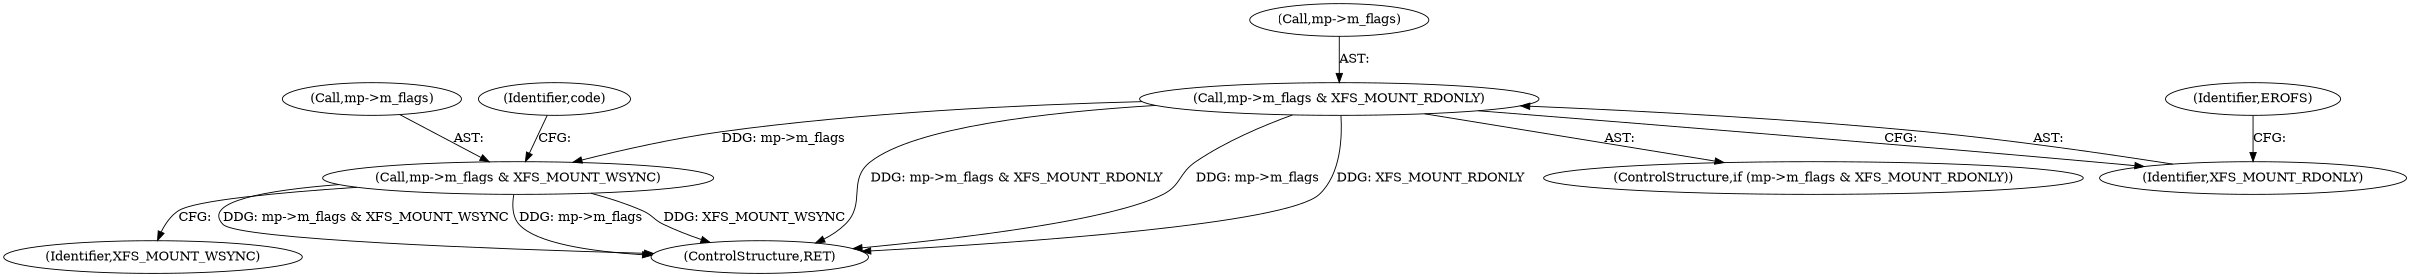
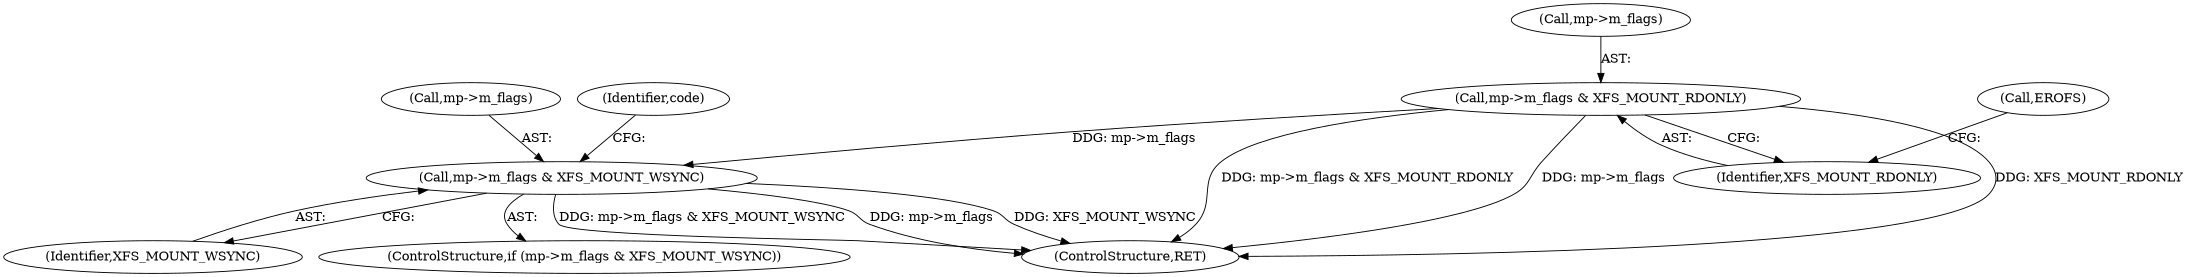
node "(Identifier,EROFS)": label "(Identifier,EROFS)" -> "(Call,EROFS)"
node "(ControlStructure,if (mp->m_flags & XFS_MOUNT_RDONLY))": removed
edge "(Identifier,XFS_MOUNT_WSYNC)" -> "(Call,mp->m_flags & XFS_MOUNT_WSYNC)": added, label "AST:"
node "(ControlStructure,if (mp->m_flags & XFS_MOUNT_WSYNC))": added
